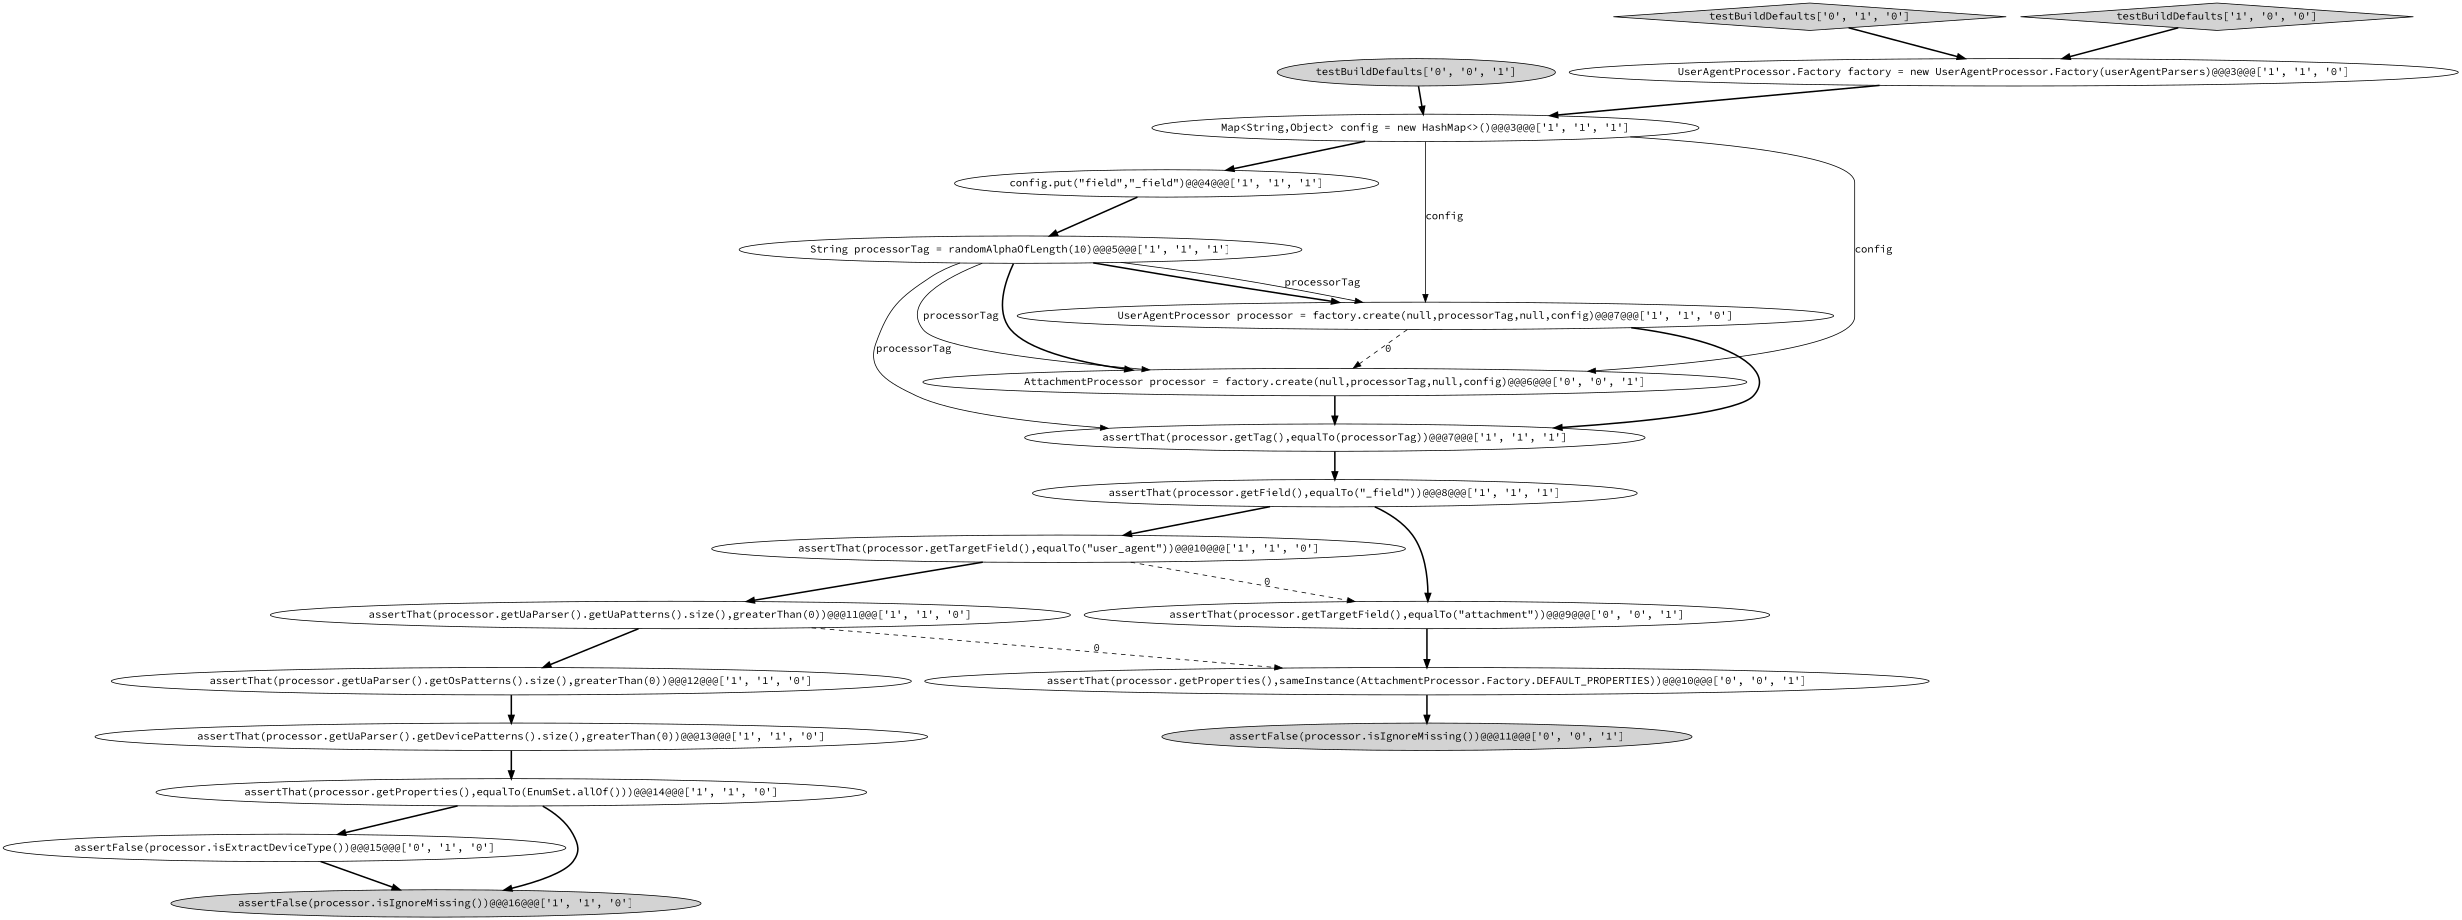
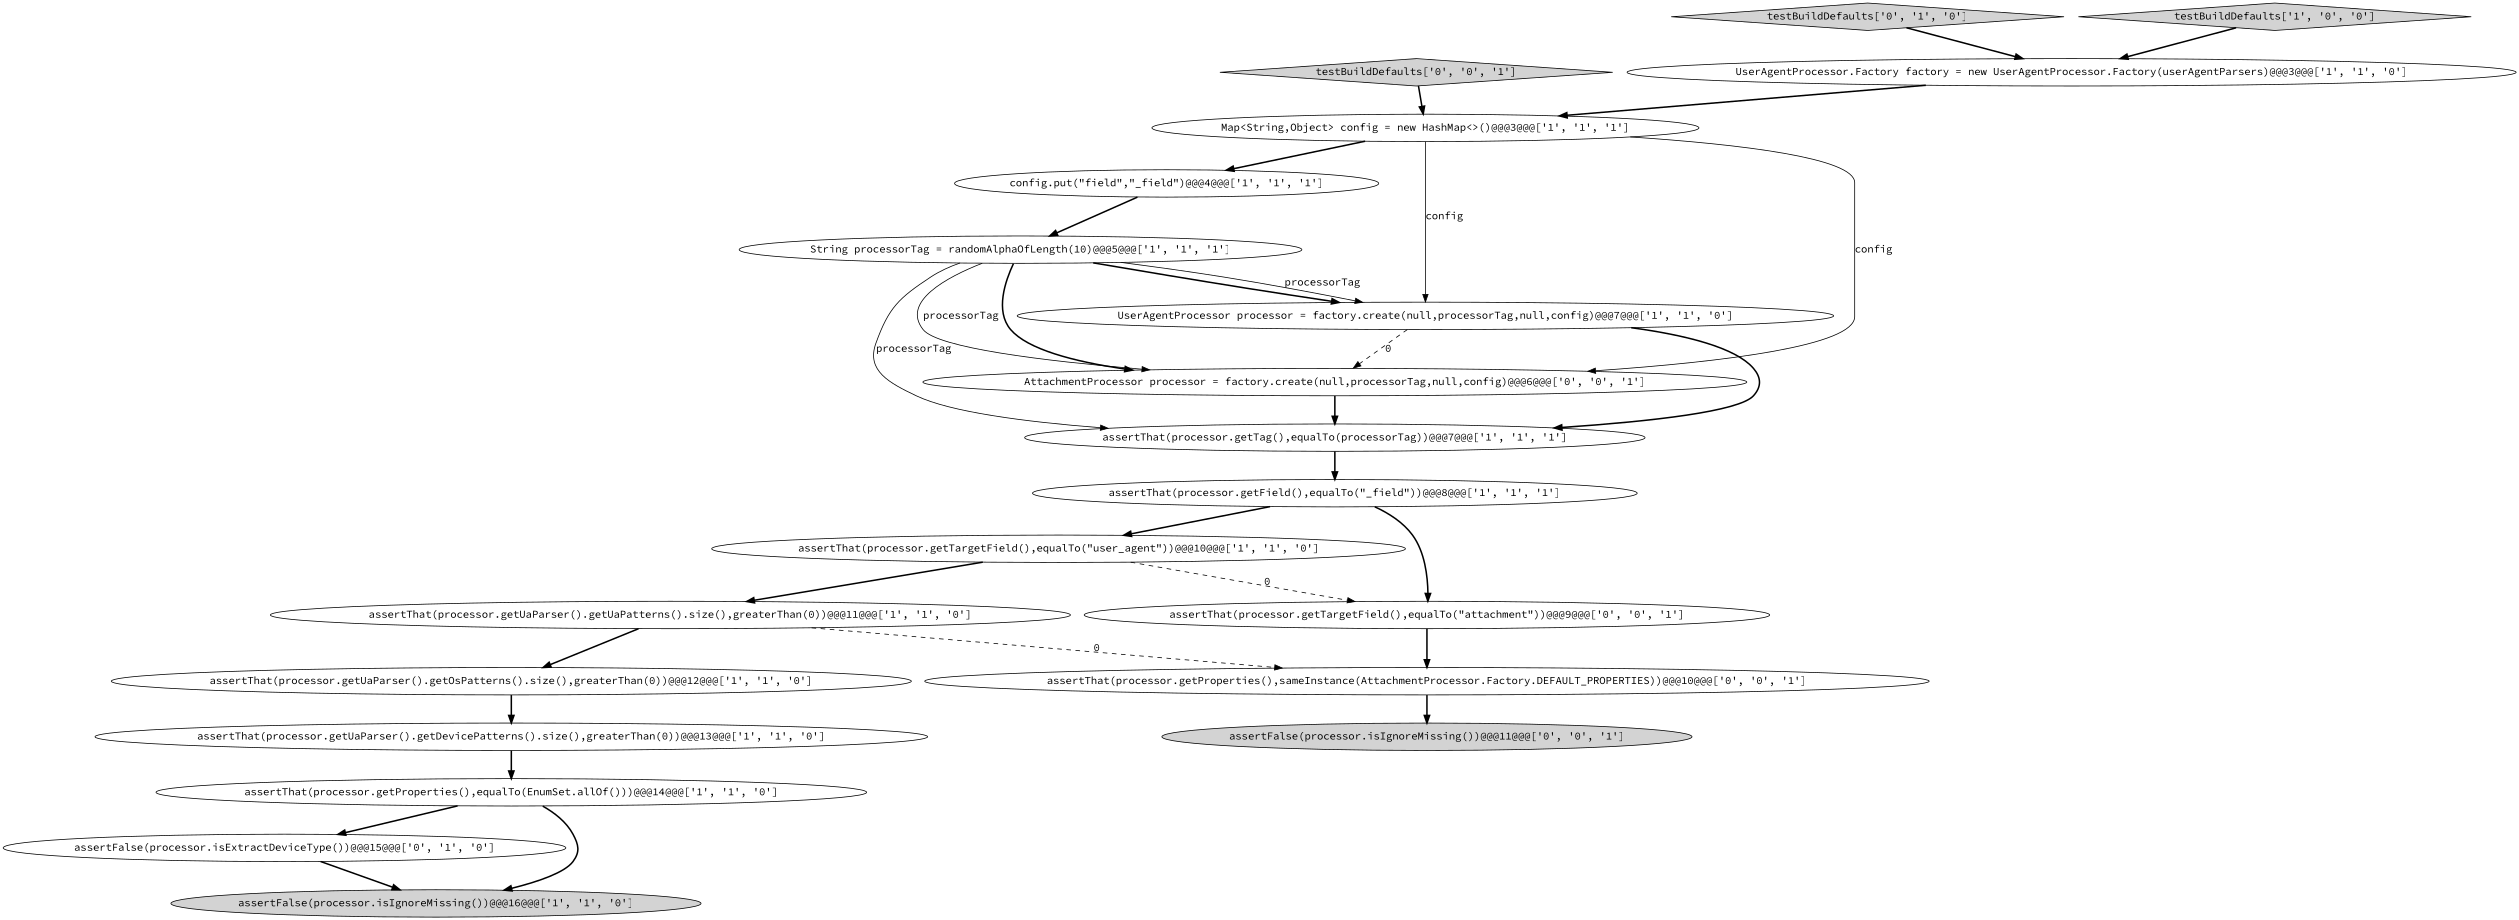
node "testBuildDefaults['0', '0', '1']": shape ellipse -> diamond
